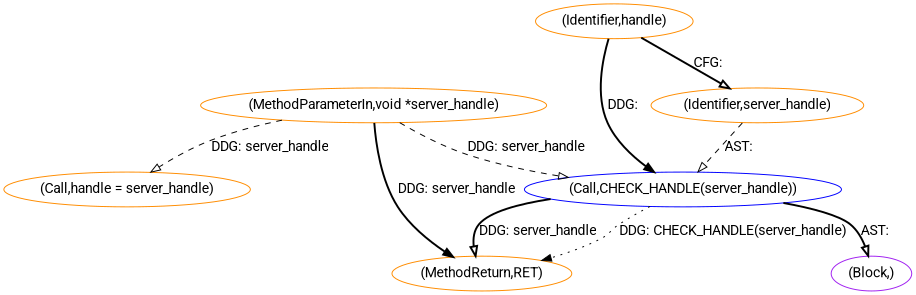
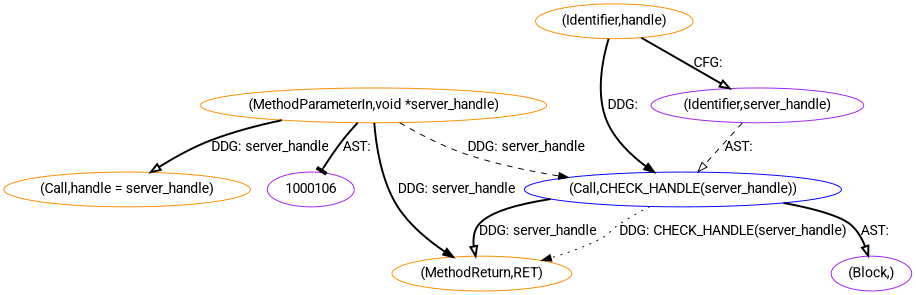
node "(Identifier,server_handle)": color darkorange -> purple
edge "(MethodParameterIn,void *server_handle)" -> "(Call,handle = server_handle)": style dashed -> bold
edge "(MethodParameterIn,void *server_handle)" -> "(Call,CHECK_HANDLE(server_handle))": arrowhead onormal -> normal
node "1000106": added
